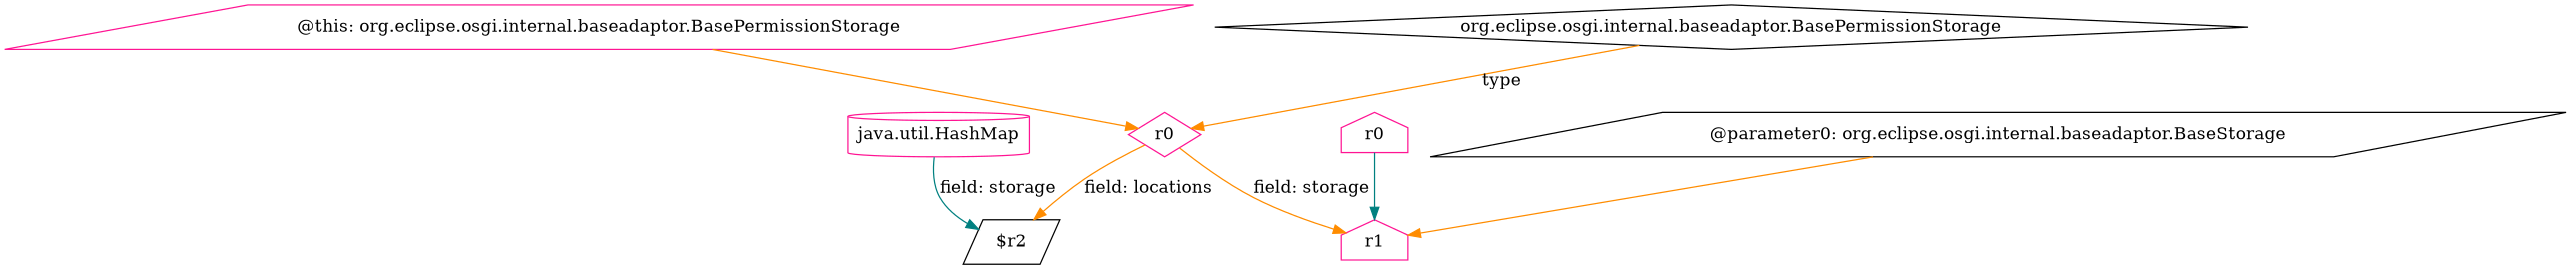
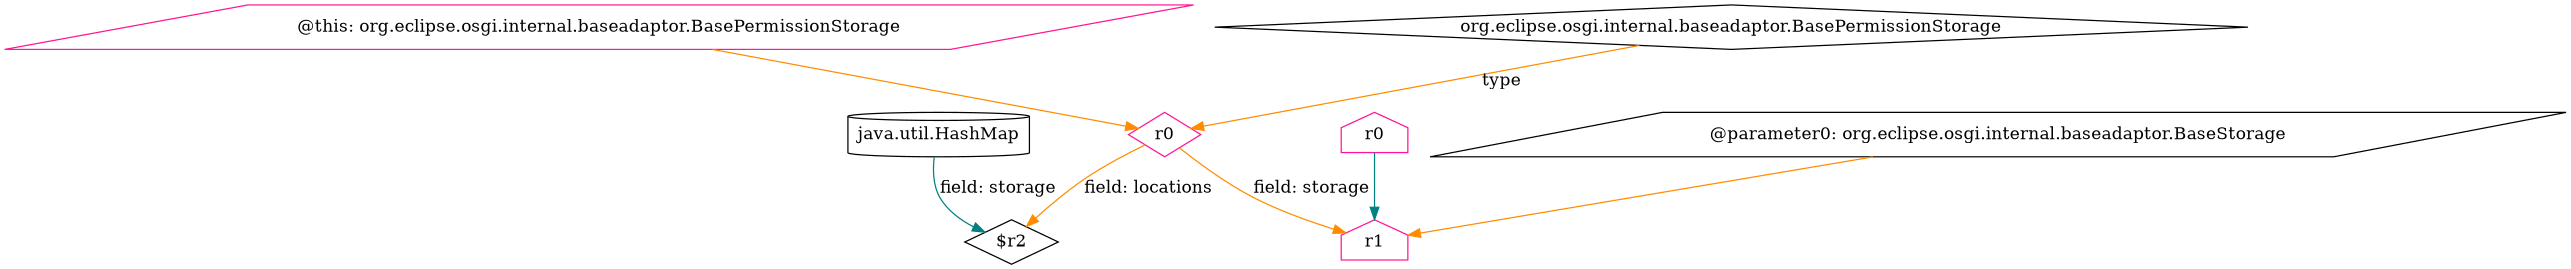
node "java.util.HashMap": color deeppink -> black
node "$r2": shape parallelogram -> diamond
